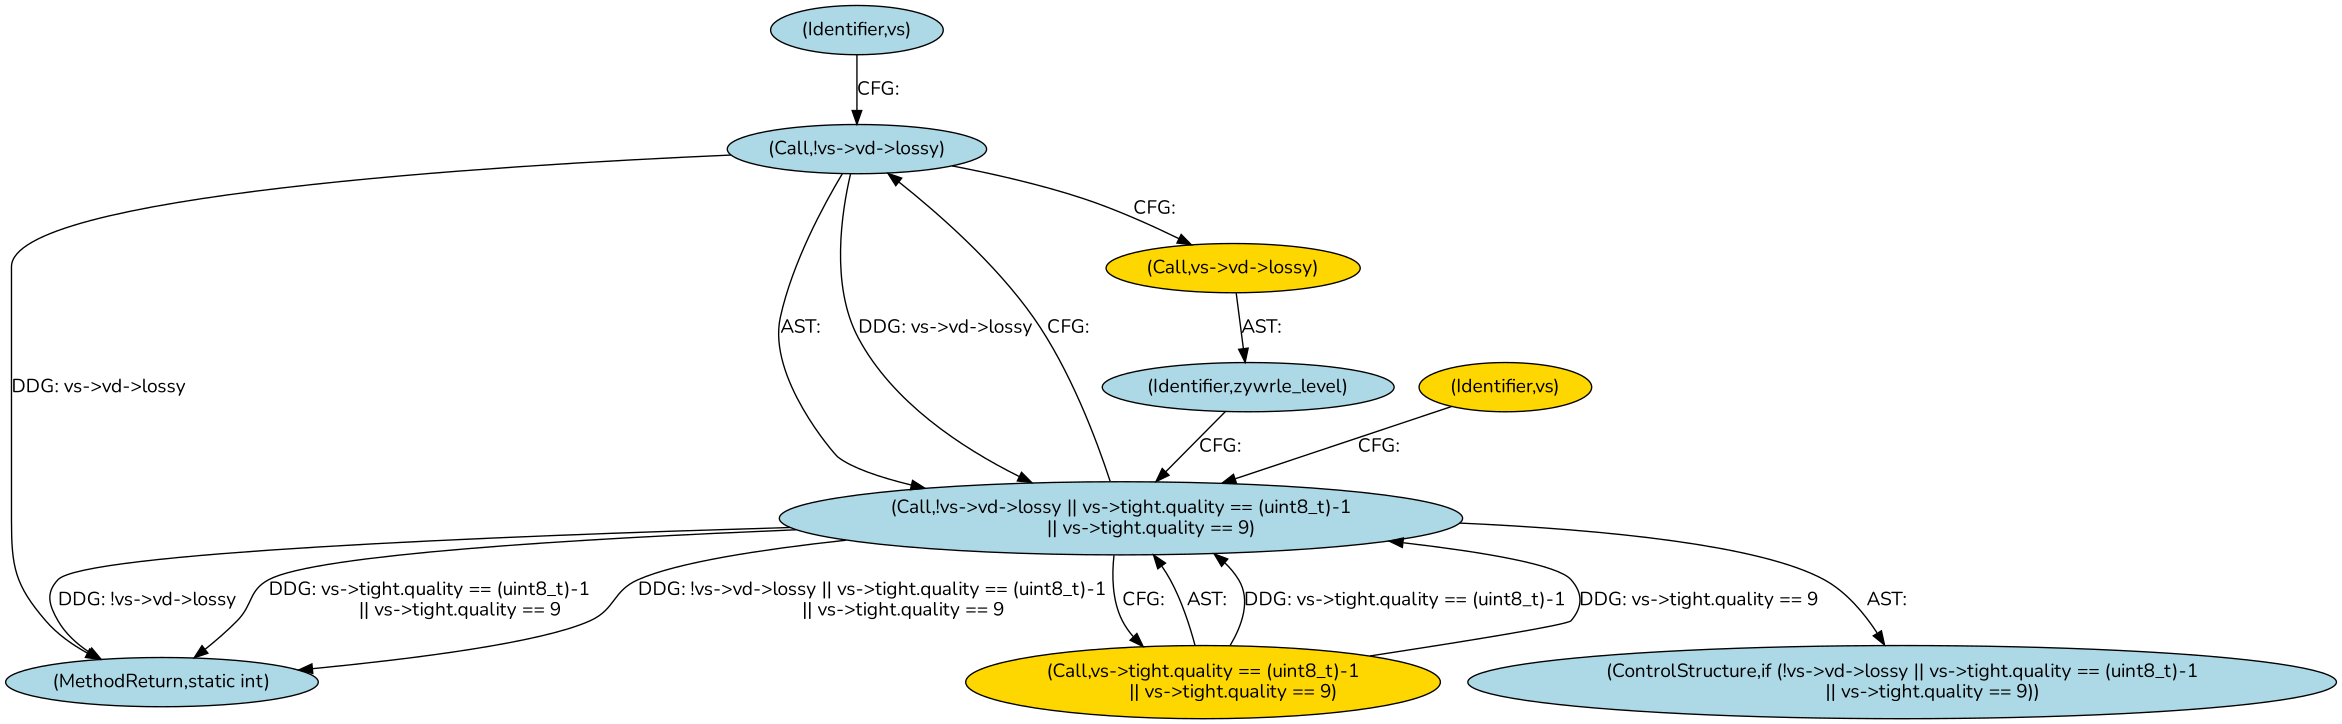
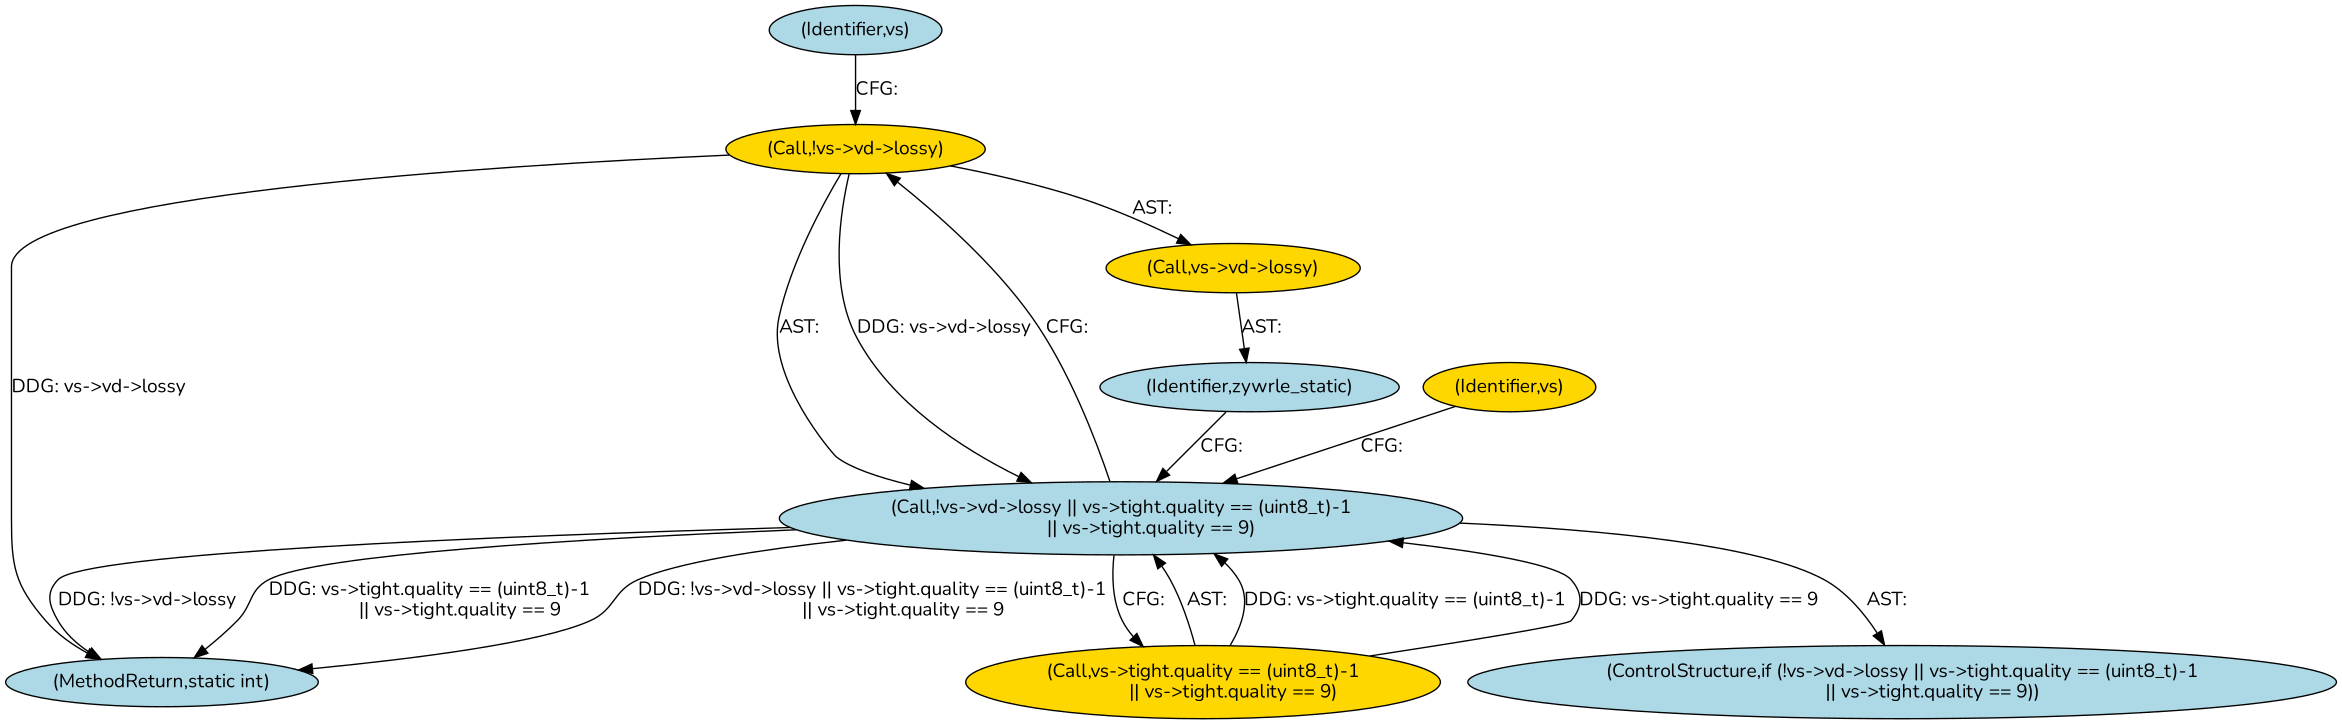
node "(Call,!vs->vd->lossy)": fillcolor lightblue -> gold
edge "(Call,!vs->vd->lossy)" -> "(Call,vs->vd->lossy)": label "CFG: " -> "AST: "
node "(Identifier,zywrle_level)": label "(Identifier,zywrle_level)" -> "(Identifier,zywrle_static)"
